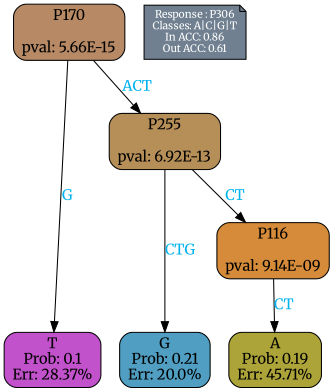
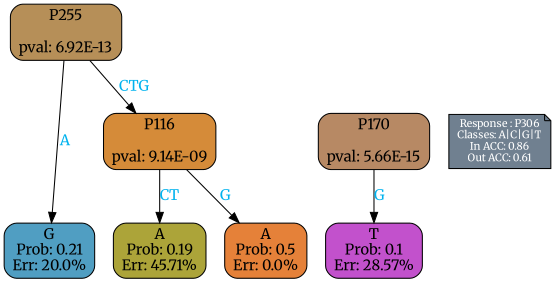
edge "P170 pval: 5.66E-15" -> "P255 pval: 6.92E-13": removed, label "ACT"
edge "P255 pval: 6.92E-13" -> "P116 pval: 9.14E-09": label "CT" -> "CTG"
edge "P255 pval: 6.92E-13" -> "G Prob: 0.21 Err: 20.0%": label "CTG" -> "A"
node "A Prob: 0.5 Err: 0.0%": added
node "T Prob: 0.1 Err: 28.37%": label "T Prob: 0.1 Err: 28.37%" -> "T Prob: 0.1 Err: 28.57%"
